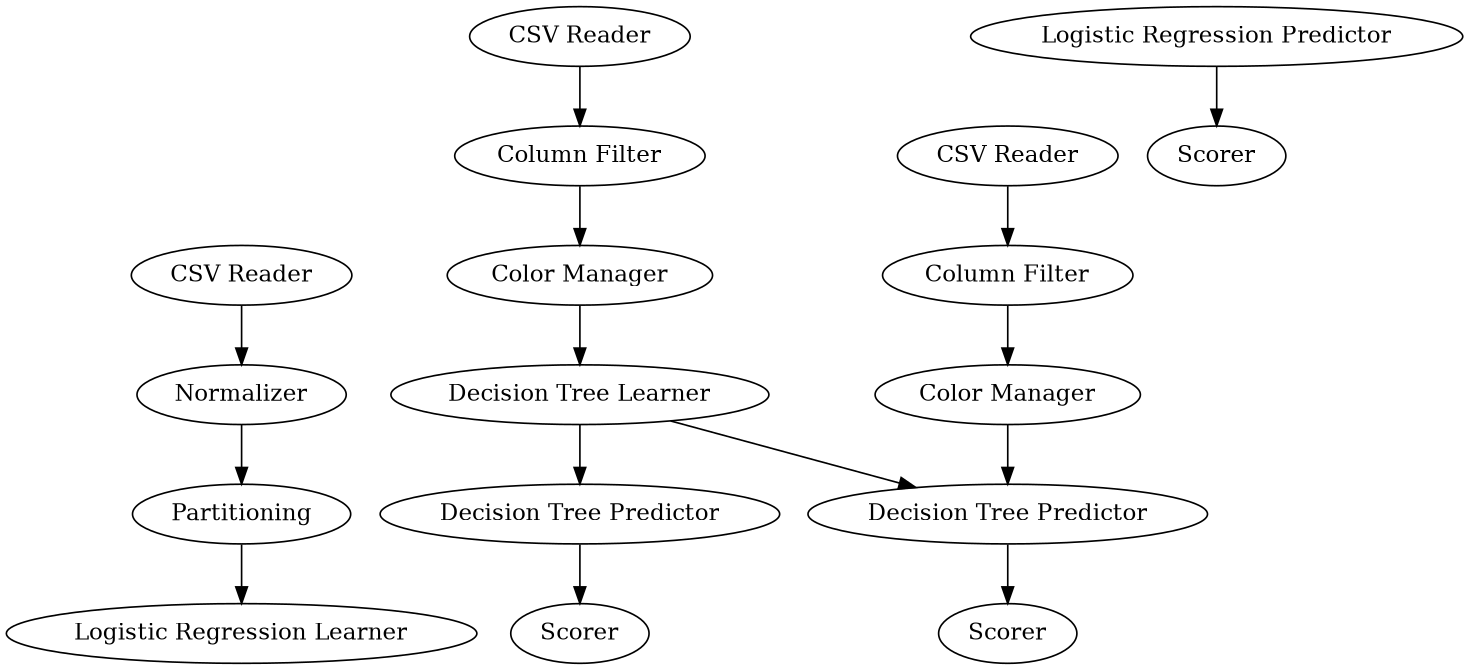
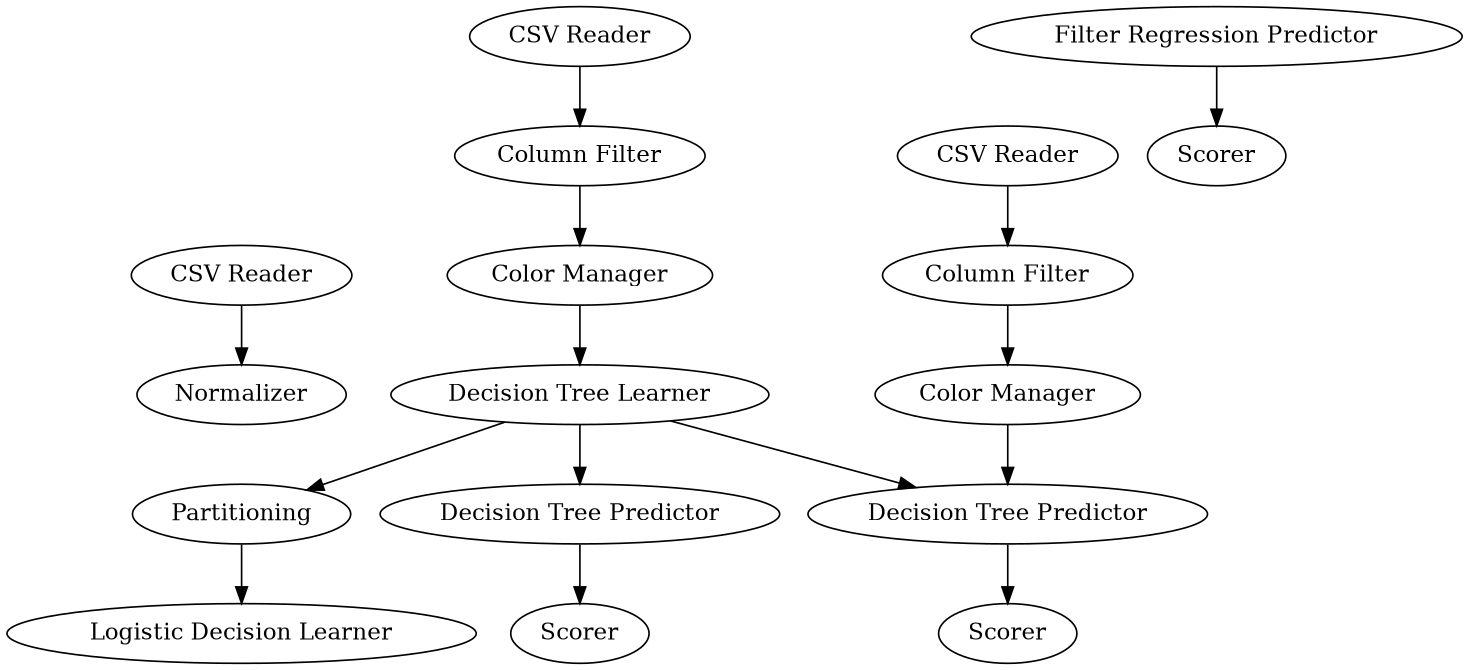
node "Logistic Regression Predictor": label "Logistic Regression Predictor" -> "Filter Regression Predictor"
edge "Normalizer" -> "Partitioning": now "Decision Tree Learner" -> "Partitioning"
node "Logistic Regression Learner": label "Logistic Regression Learner" -> "Logistic Decision Learner"
